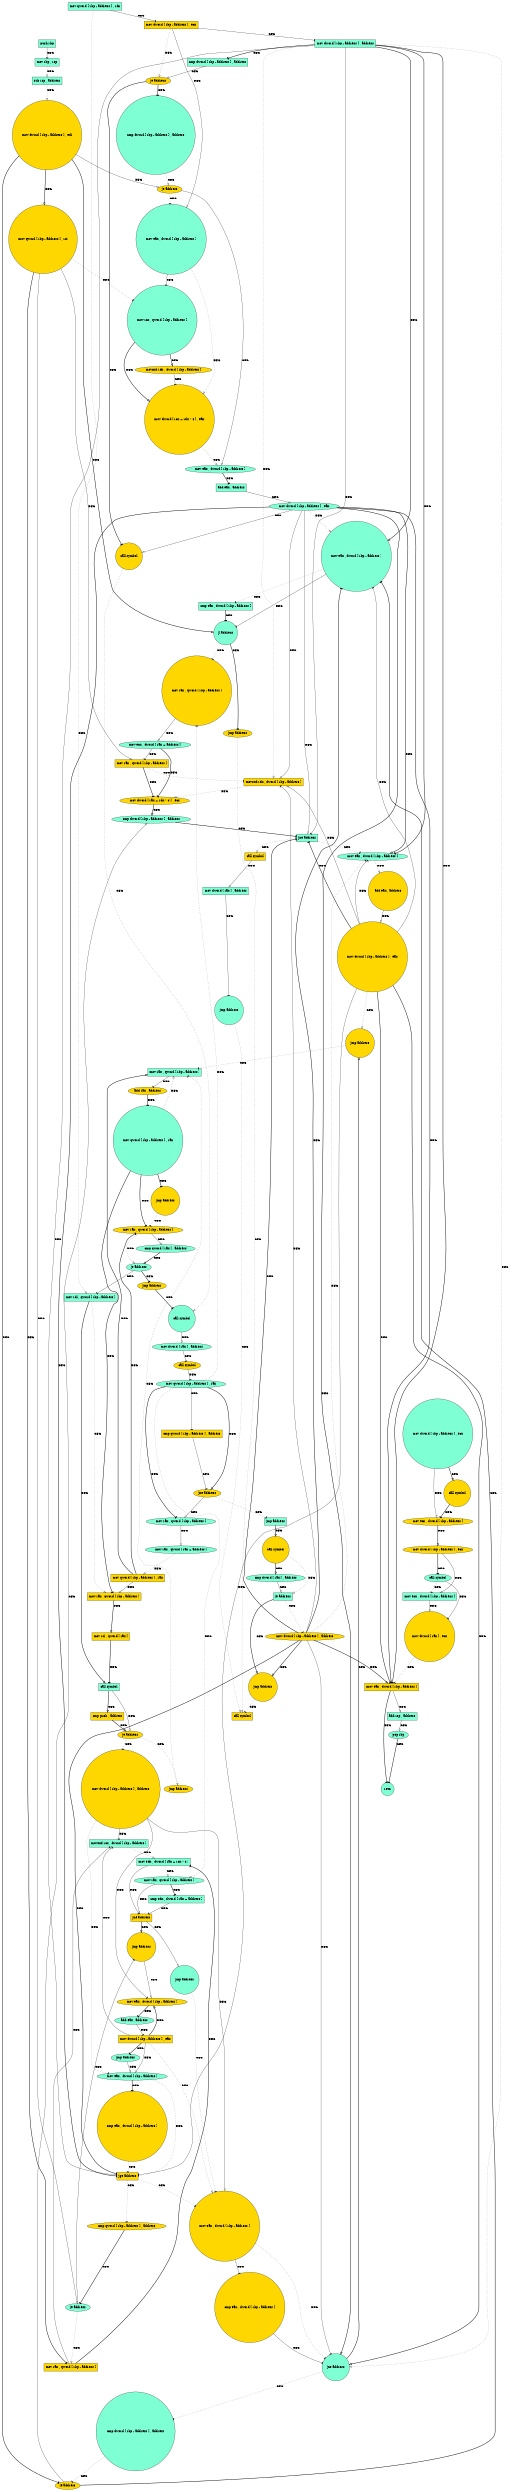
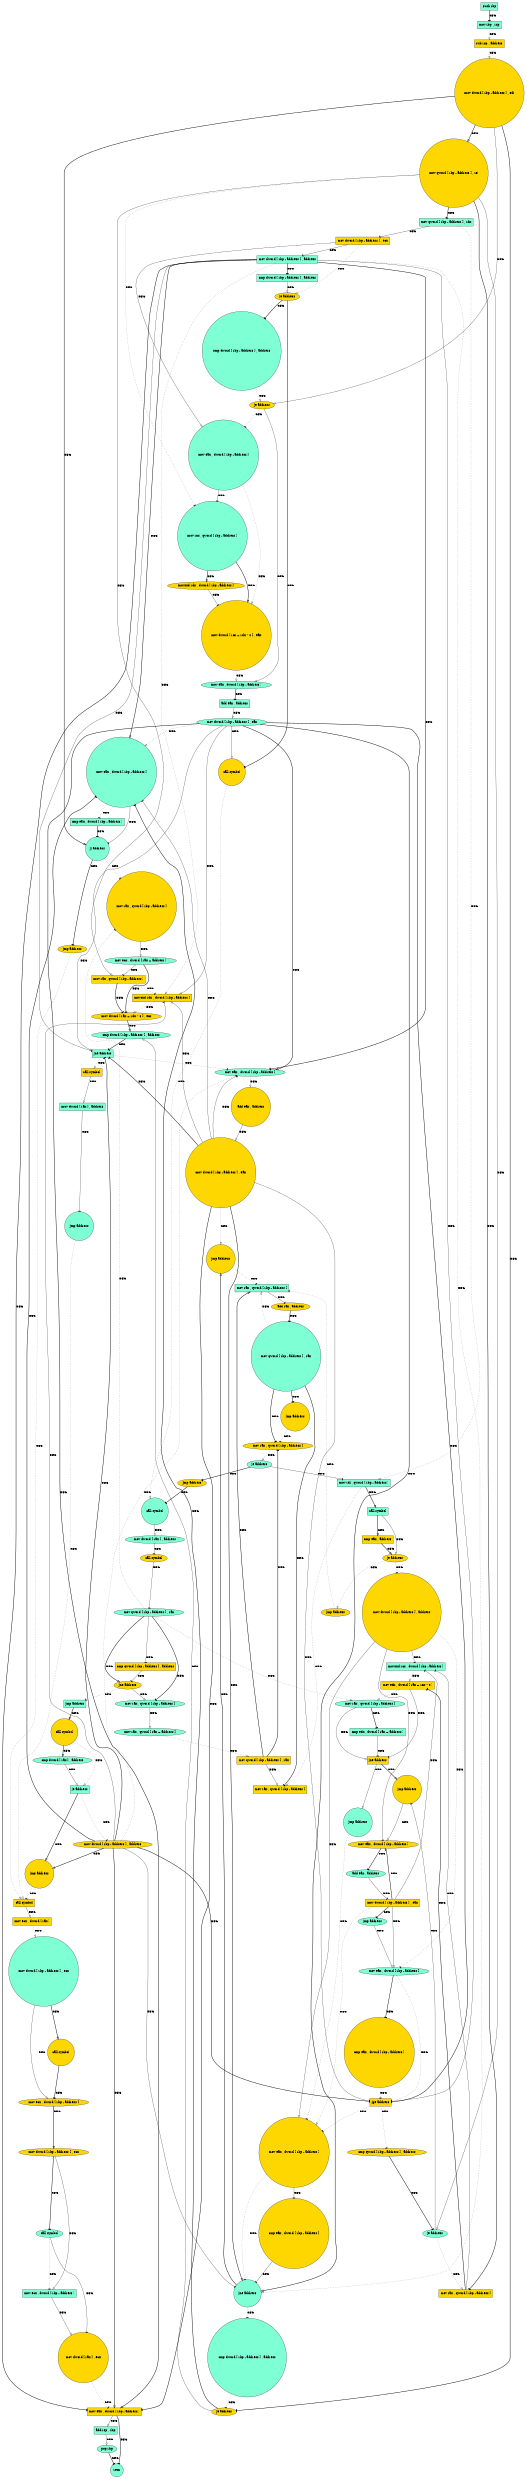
edge "push rbp" -> "mov rbp , rsp": style solid -> bold
node "sub rsp , address": fillcolor aquamarine -> gold
edge "mov dword [ rbp - address ] , edi" -> "mov qword [ rbp - address ] , rsi": label "DFG" -> "CFG"
edge "mov qword [ rbp - address ] , rsi" -> "mov qword [ rbp - address ] , rdx": added, label "CFG"
node "cmp qword [ rax ] , address": removed
node "mov rsi , qword [ rax ]": removed
node "cmp push , address": label "cmp push , address" -> "cmp eax , address"
node "add rsp , address": label "add rsp , address" -> "add rsp , rbp"
node "mov edx , dword [ rax + rcx * 4 ]": fillcolor aquamarine -> gold
node "mov ecx , dword [ rax ]": added
